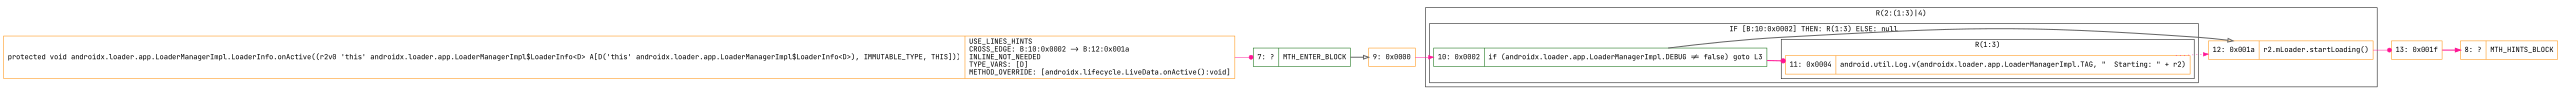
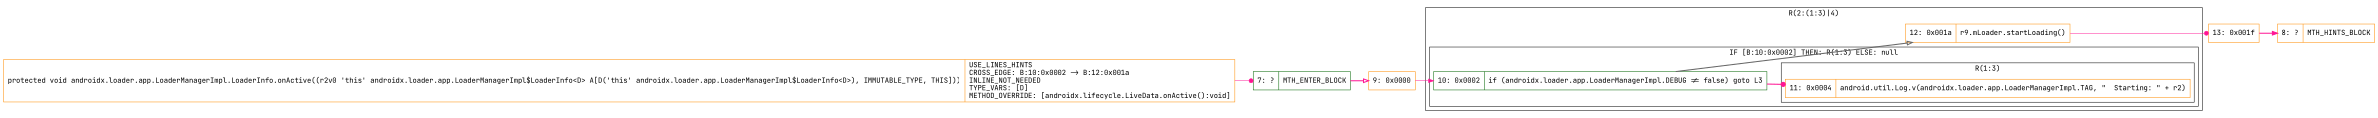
node "12: 0x001a": text "r2.mLoader.startLoading()" -> "r9.mLoader.startLoading()"
edge "11: 0x0004" -> "12: 0x001a": removed
edge "7: ?" -> "9: 0x0000": color gray40 -> deeppink
